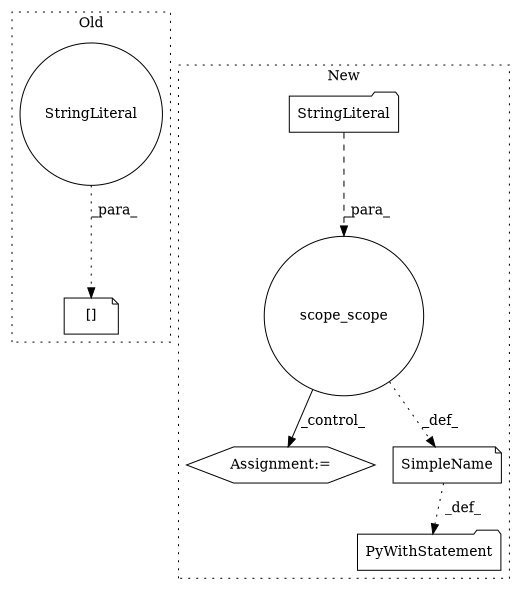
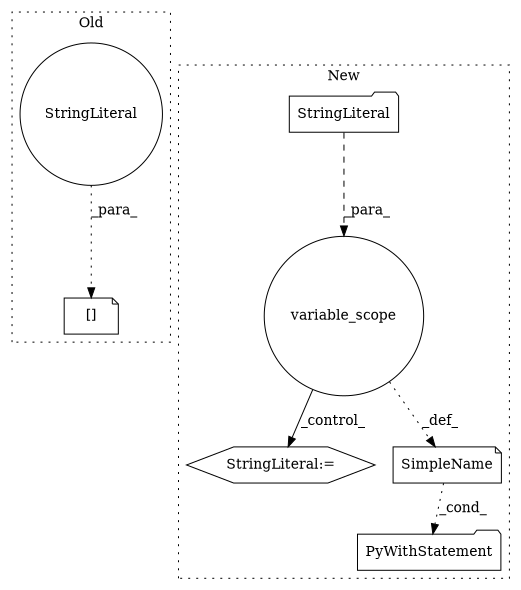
node "scope_scope": label "scope_scope" -> "variable_scope"
node "Assignment:=": label "Assignment:=" -> "StringLiteral:="
edge "SimpleName" -> "PyWithStatement": label "_def_" -> "_cond_"
